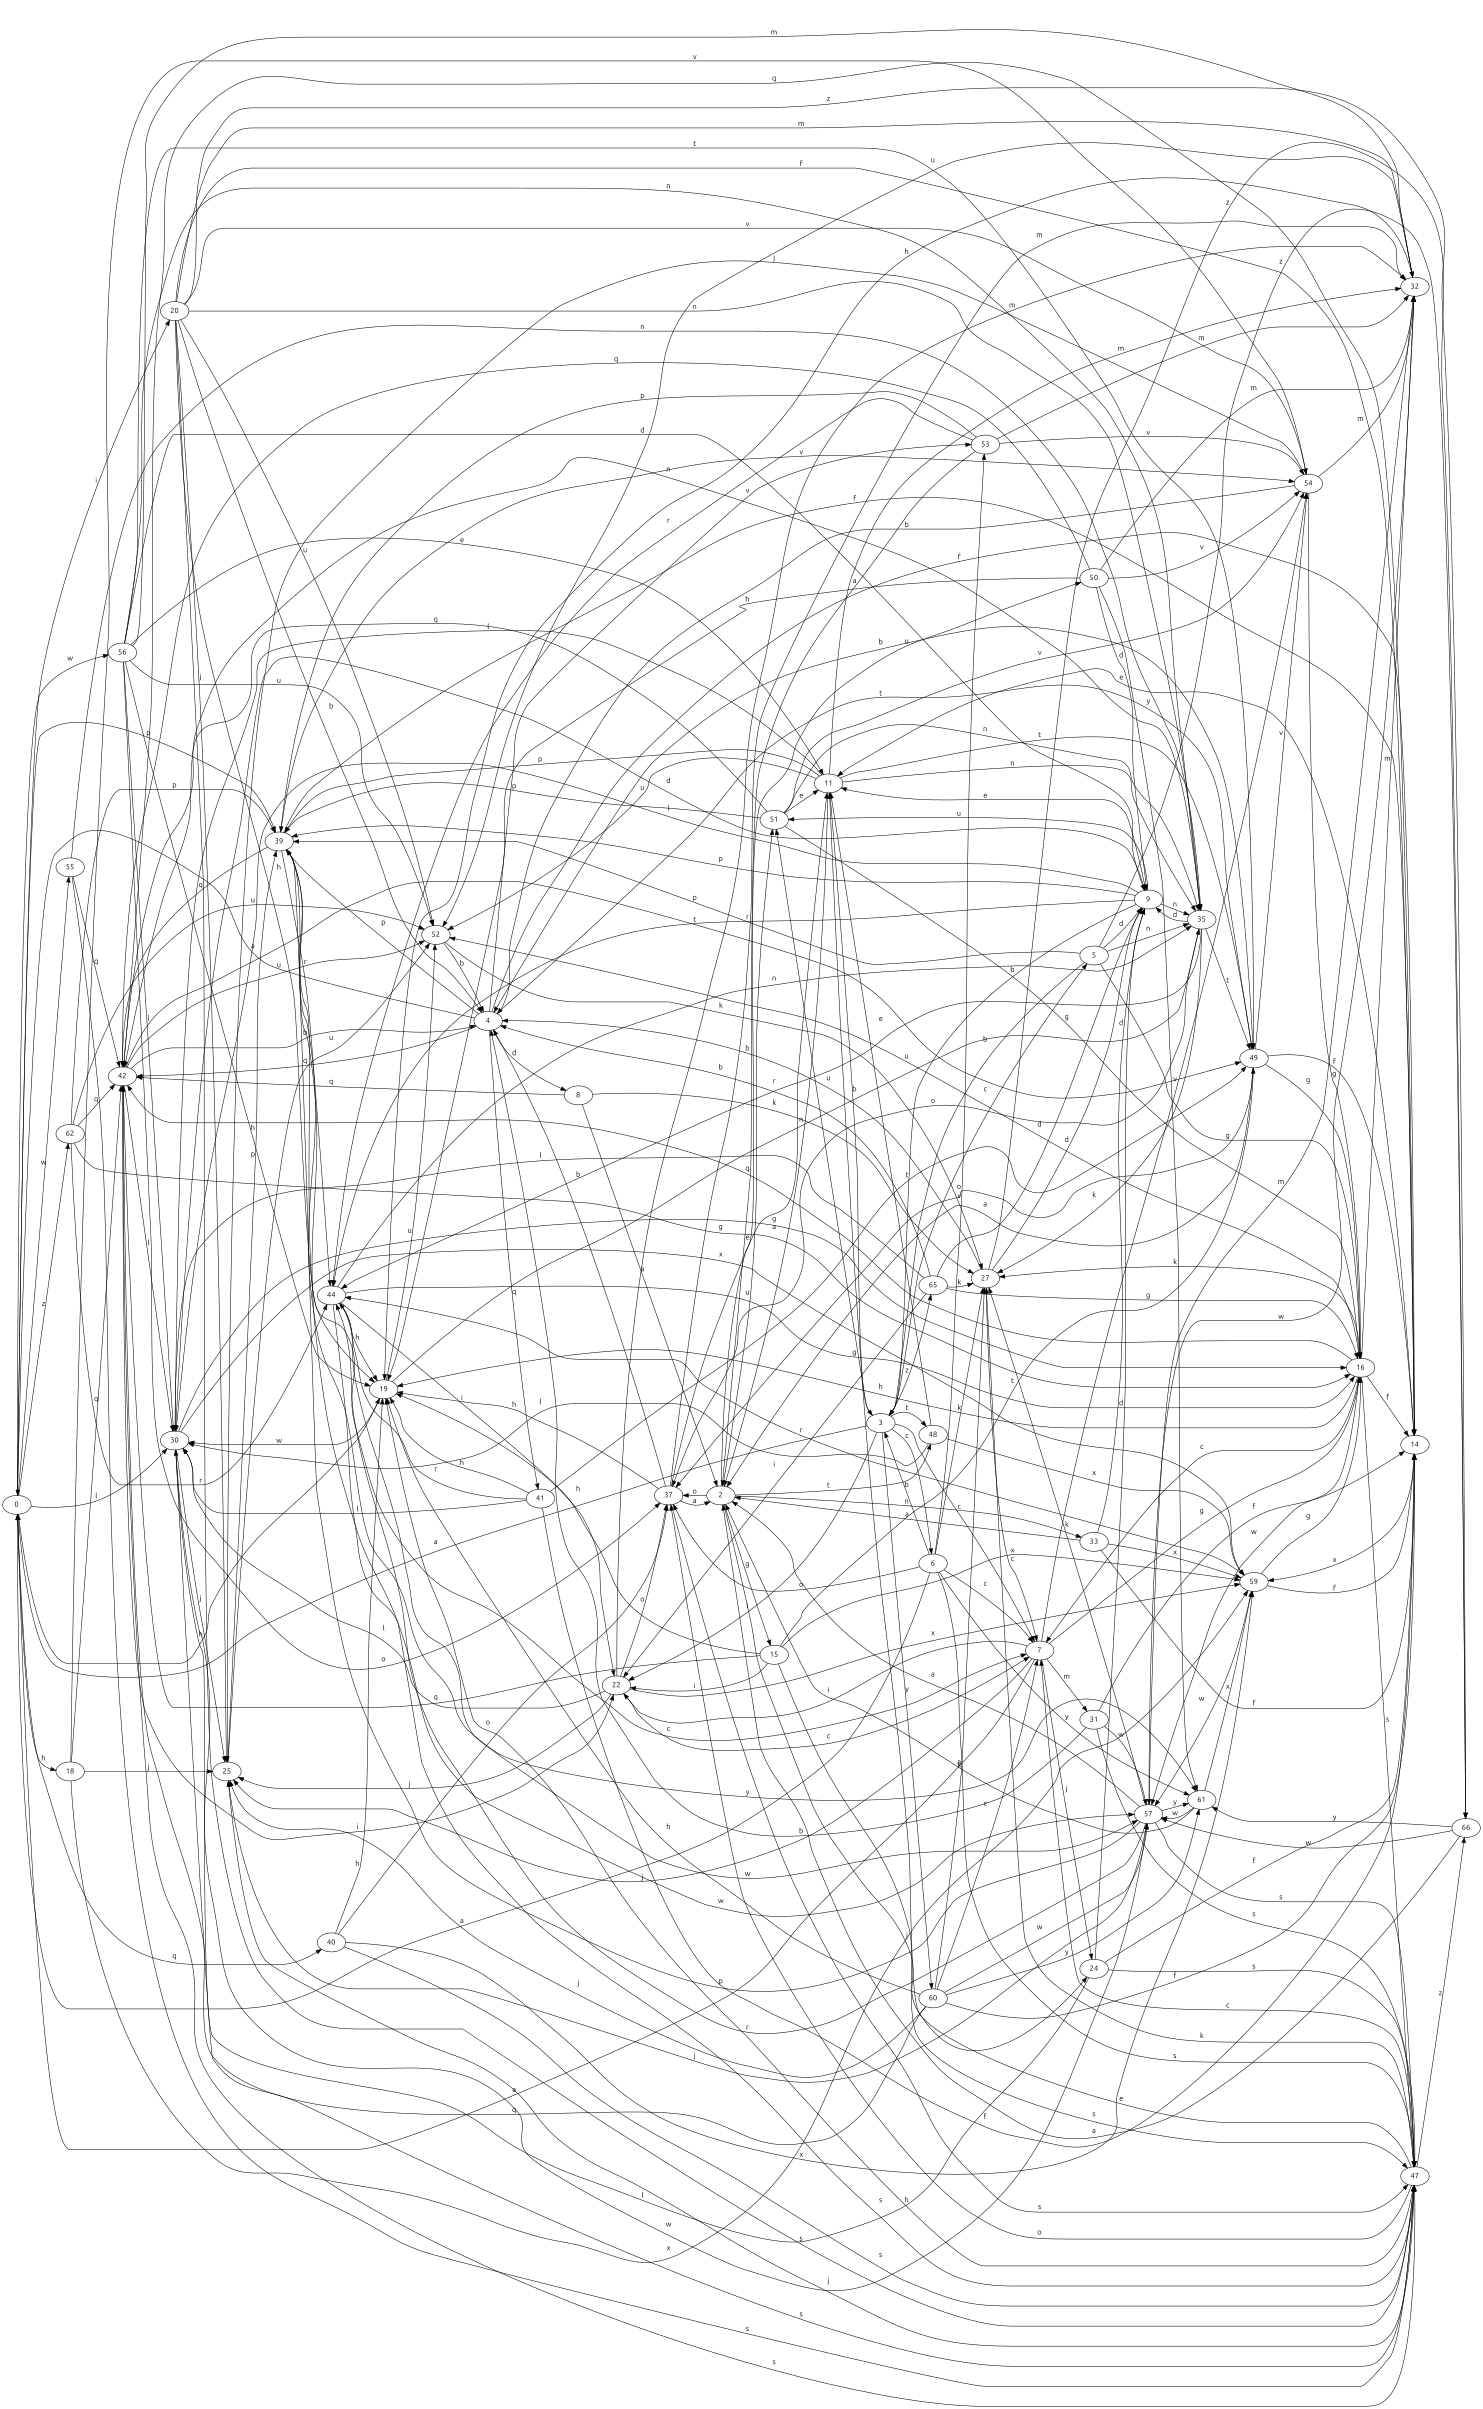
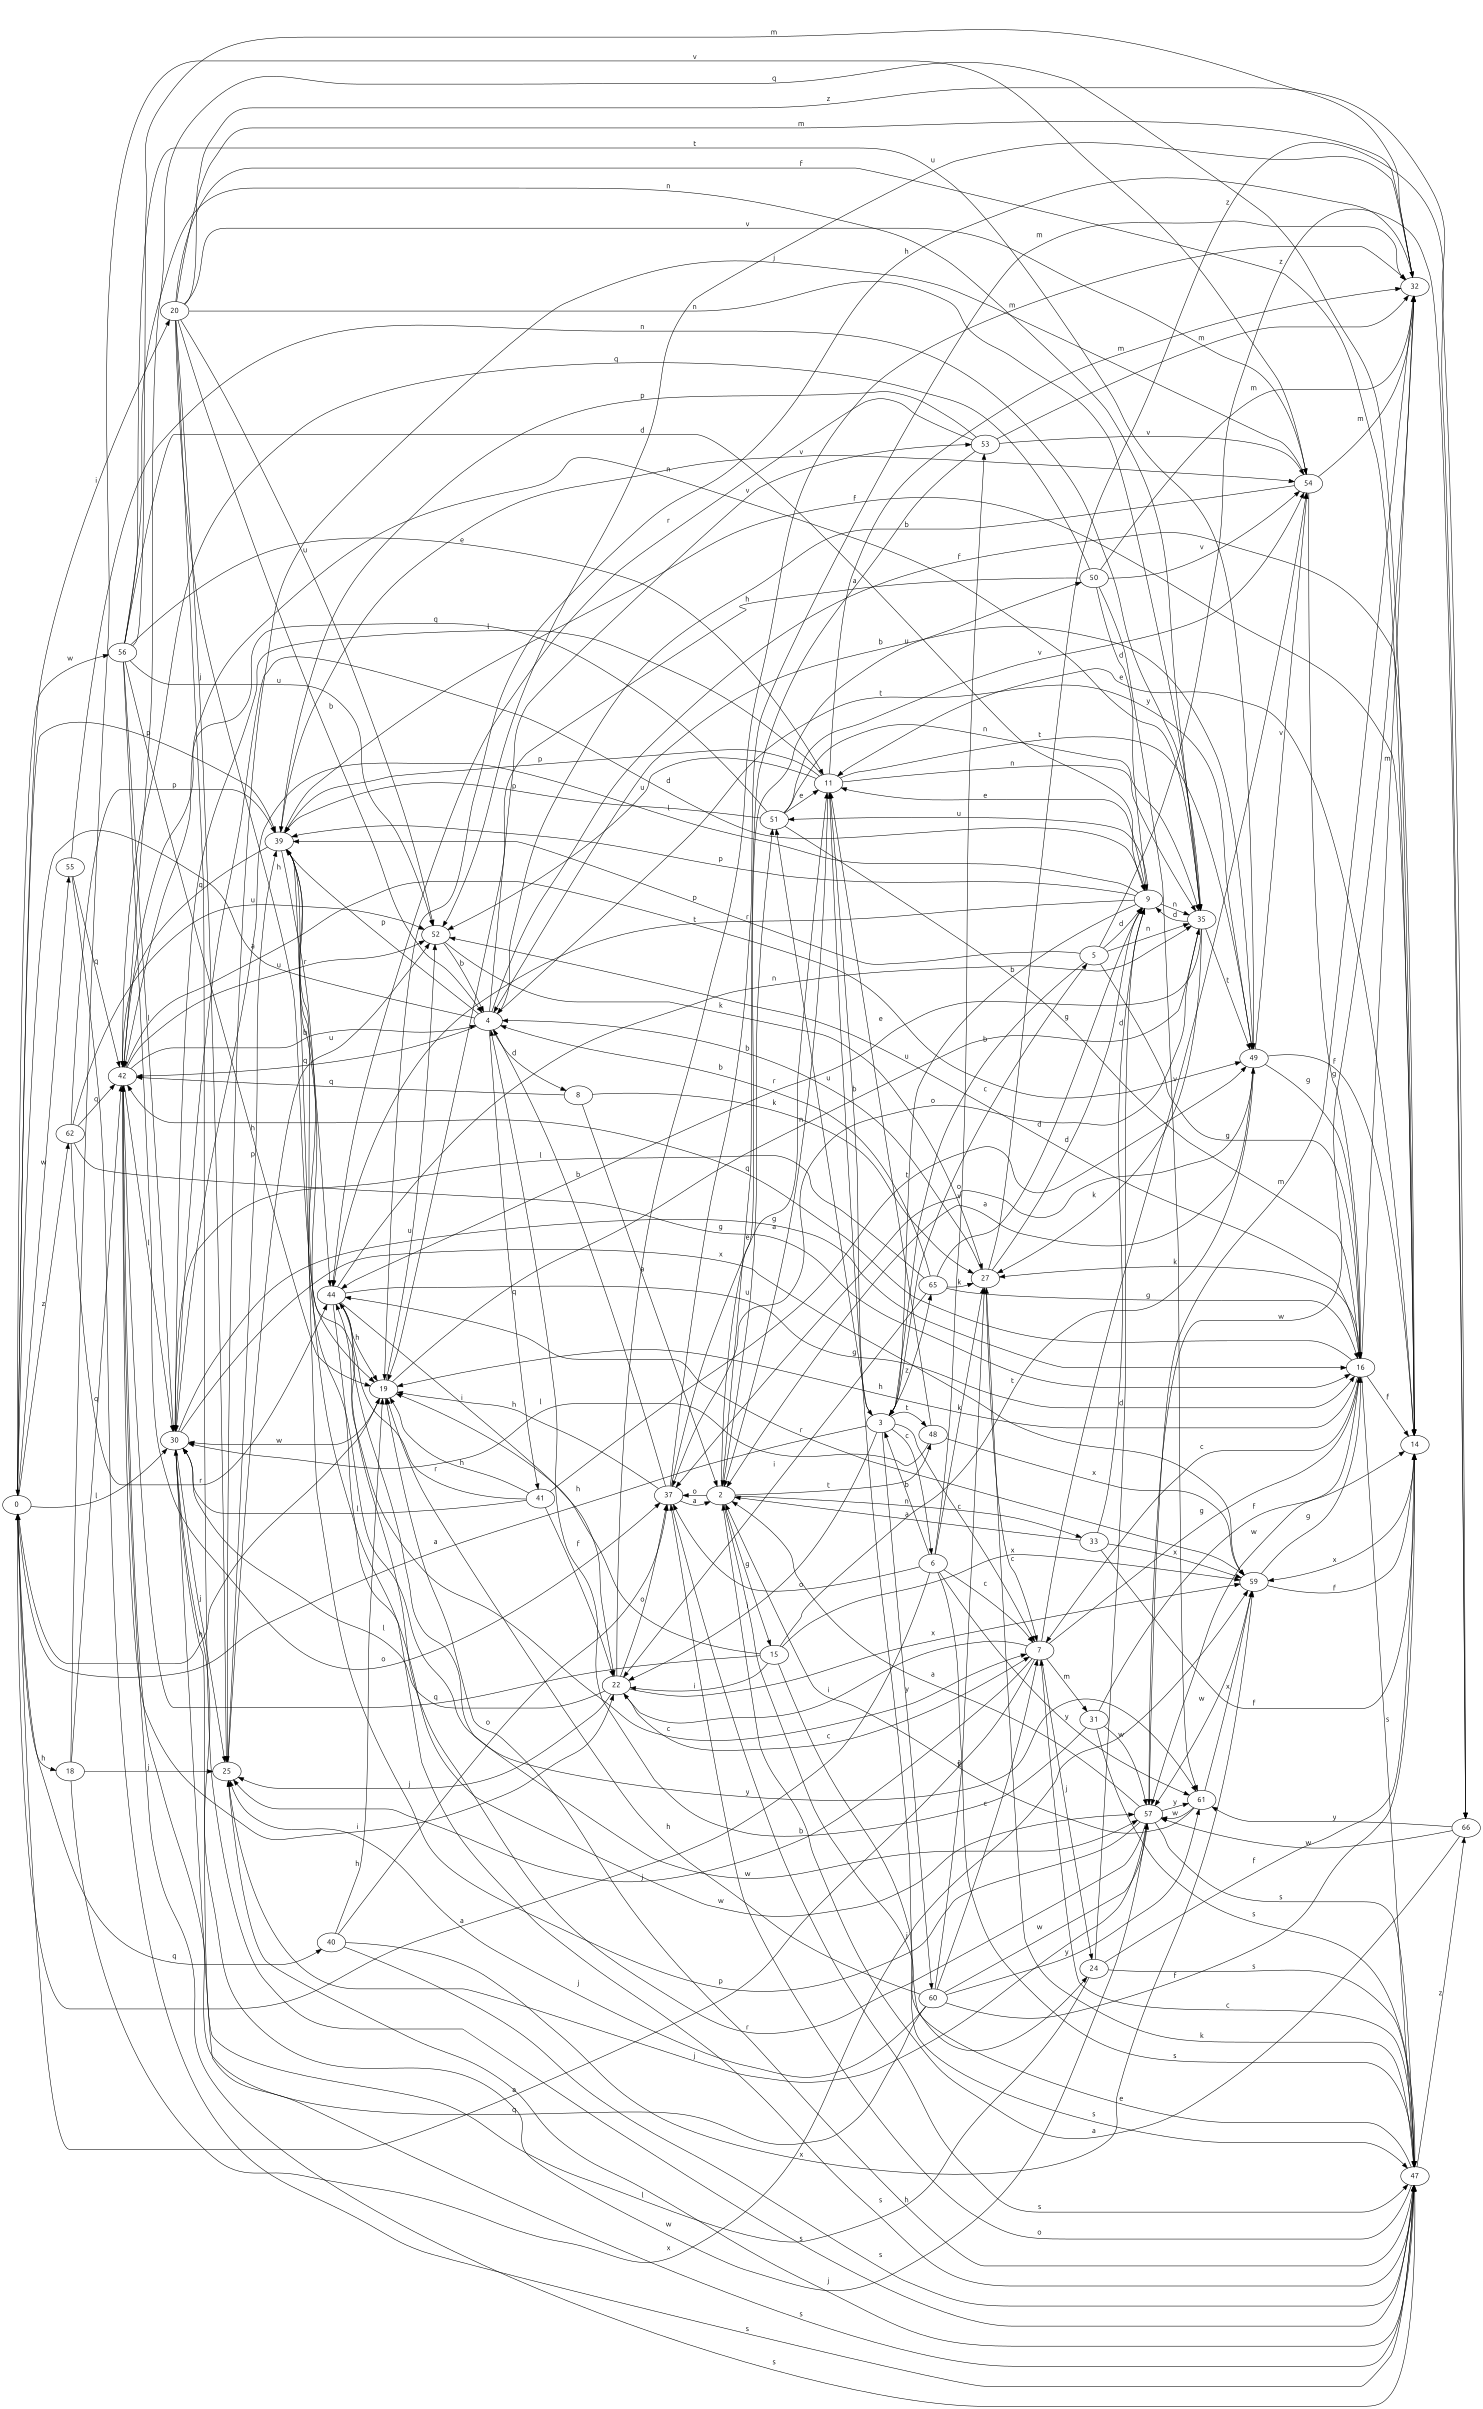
edge "57" -> "27": removed, label "k"
edge "41" -> "14": now "41" -> "22"
